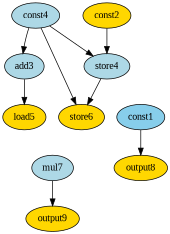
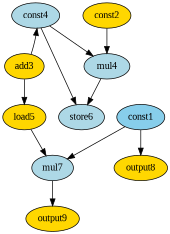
edge "const4" -> "add3": reversed
node "add3": fillcolor lightblue -> gold
node "store4": label "store4" -> "mul4"
node "store6": fillcolor gold -> lightblue
edge "load5" -> "mul7": added
edge "const1" -> "mul7": added
